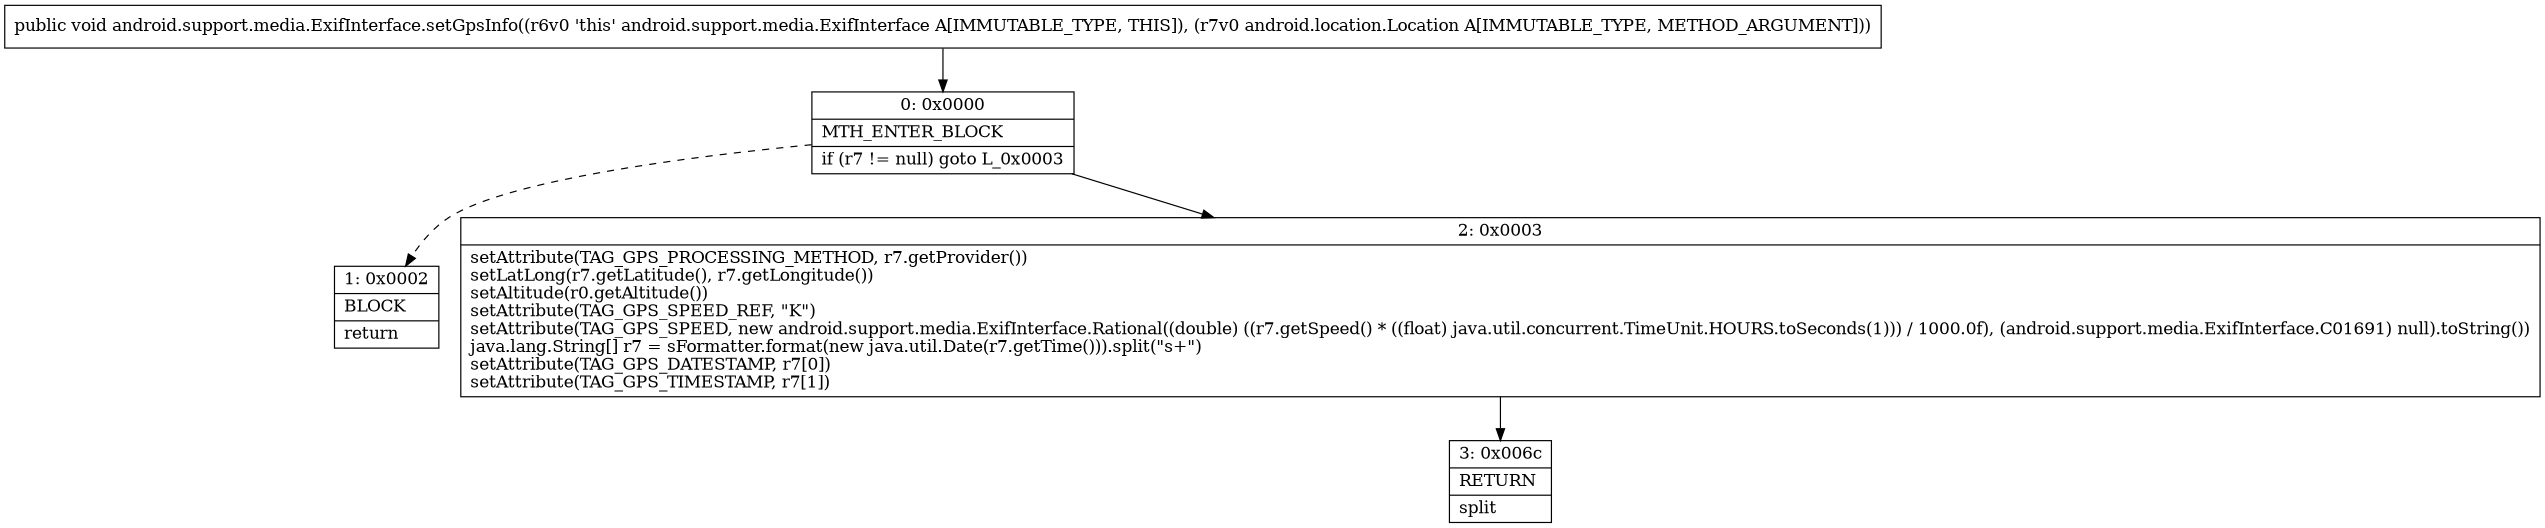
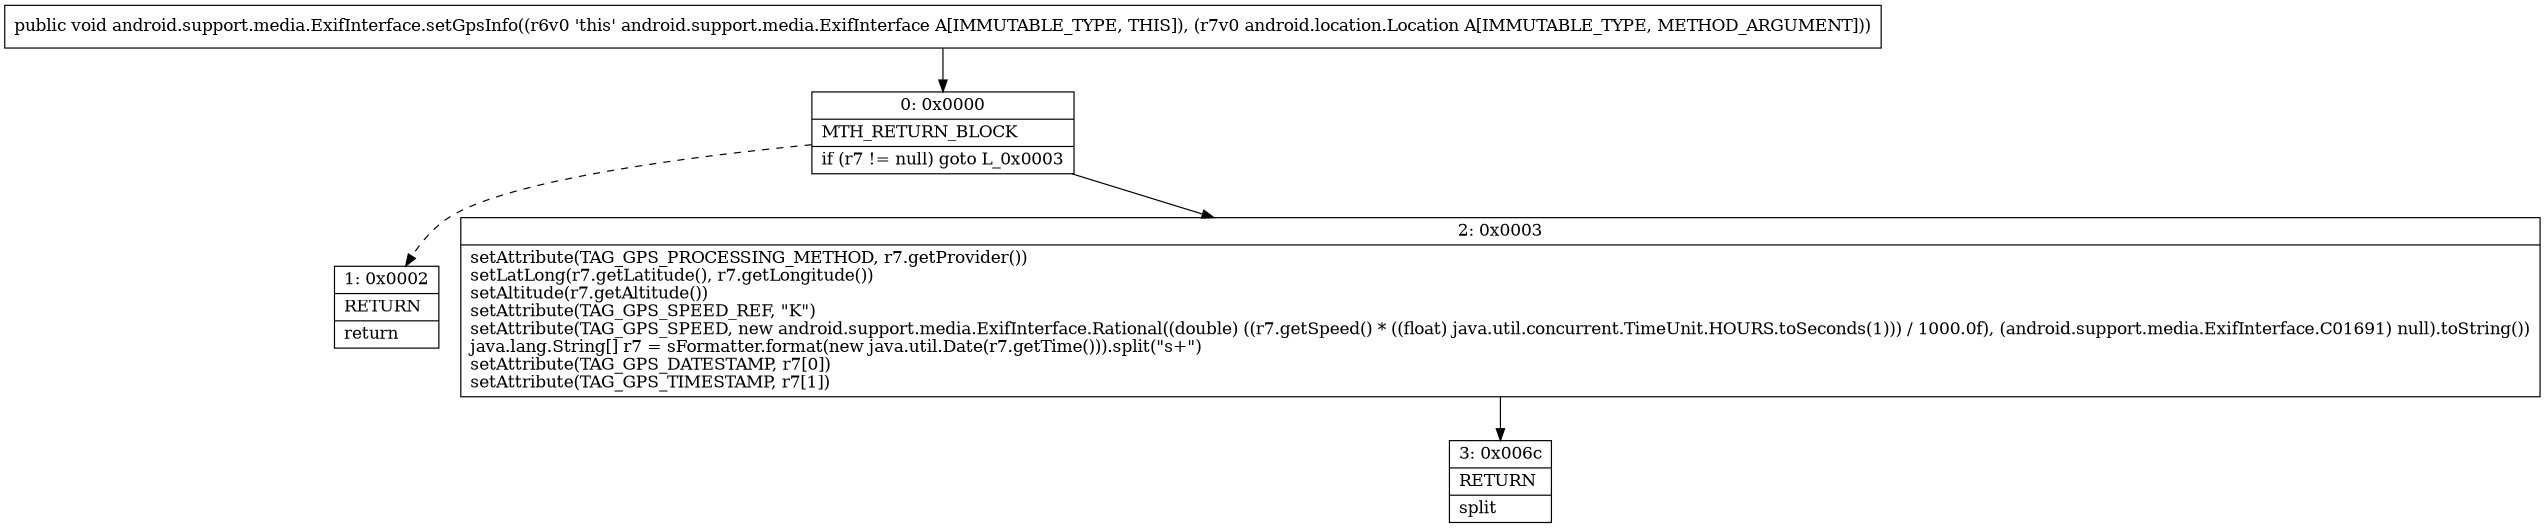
node "0: 0x0000": text "MTH_ENTER_BLOCK" -> "MTH_RETURN_BLOCK"
node "2: 0x0003": text "setAltitude(r0.getAltitude())" -> "setAltitude(r7.getAltitude())"
node "1: 0x0002": text "BLOCK" -> "RETURN"
